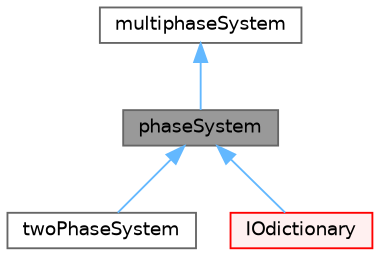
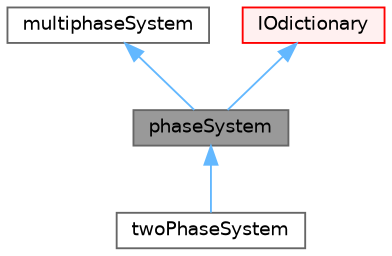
edge "IOdictionary" -> "phaseSystem": reversed
